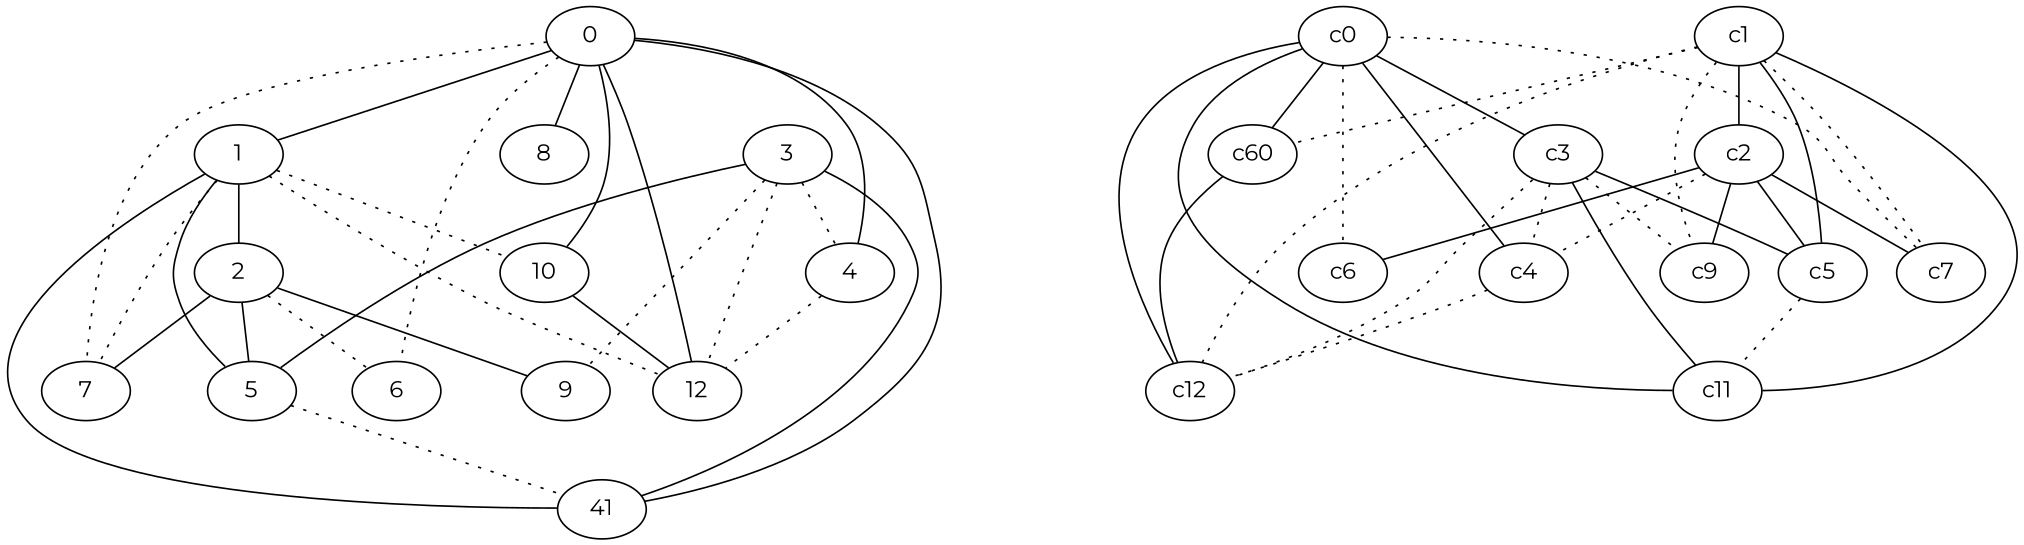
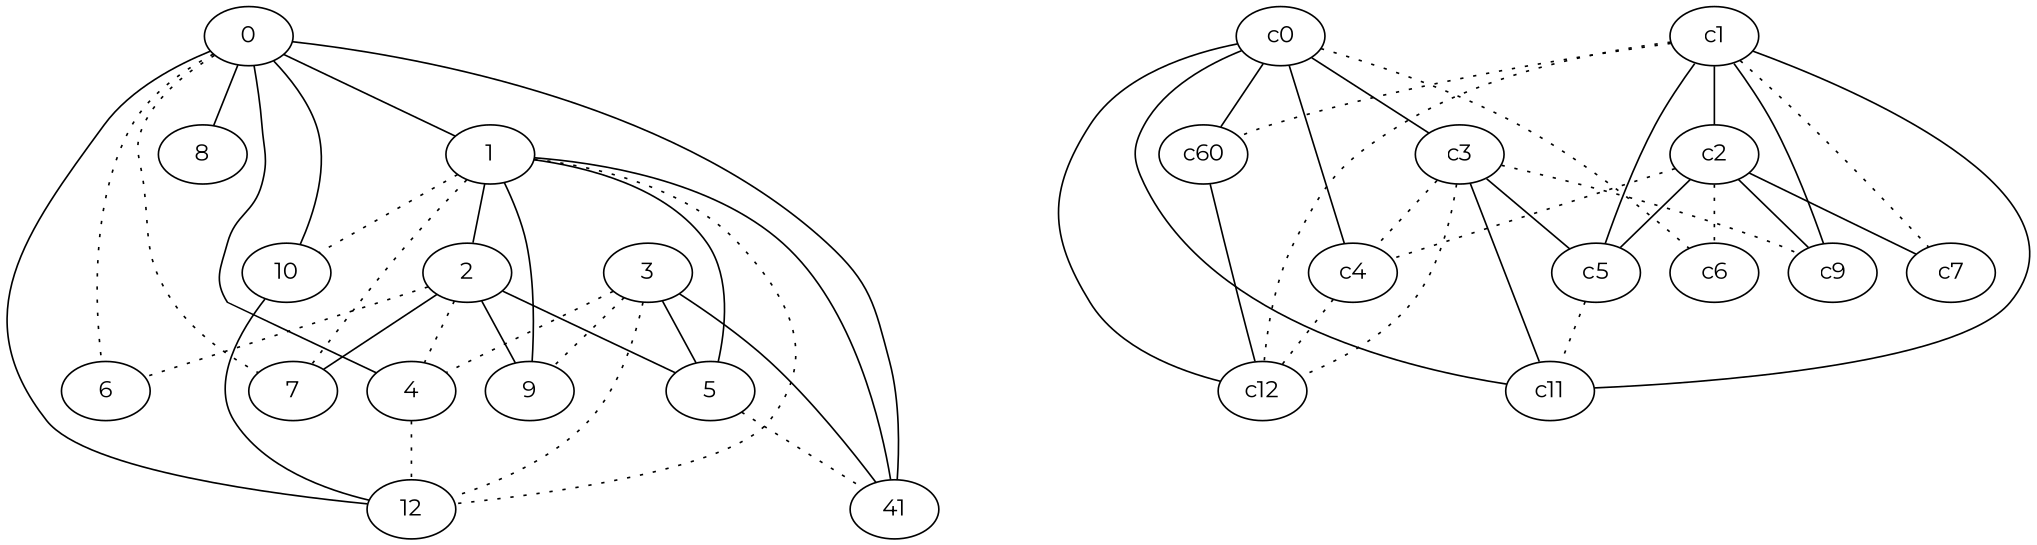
edge "c0" -- "c7": removed
edge "c1" -- "c9": style dotted -> solid
edge "c2" -- "c6": style solid -> dotted
edge "1" -- "9": added
edge "2" -- "4": added
